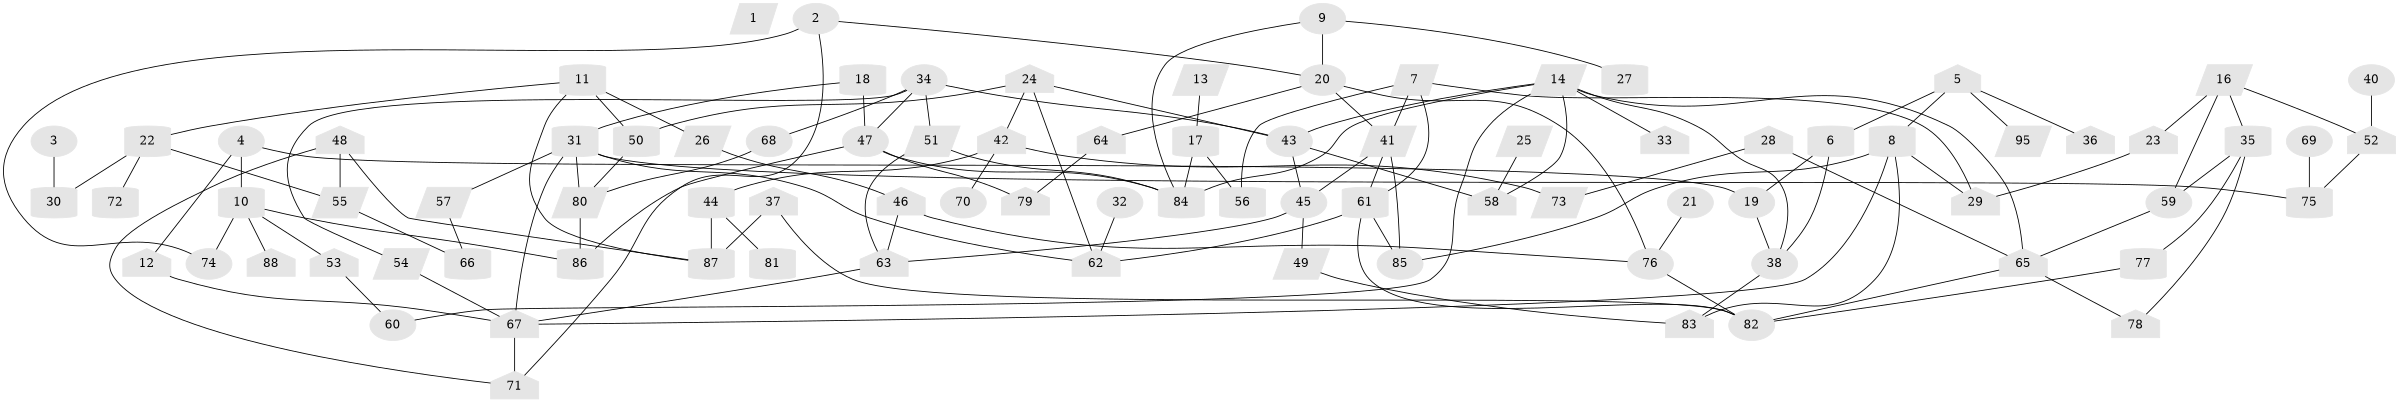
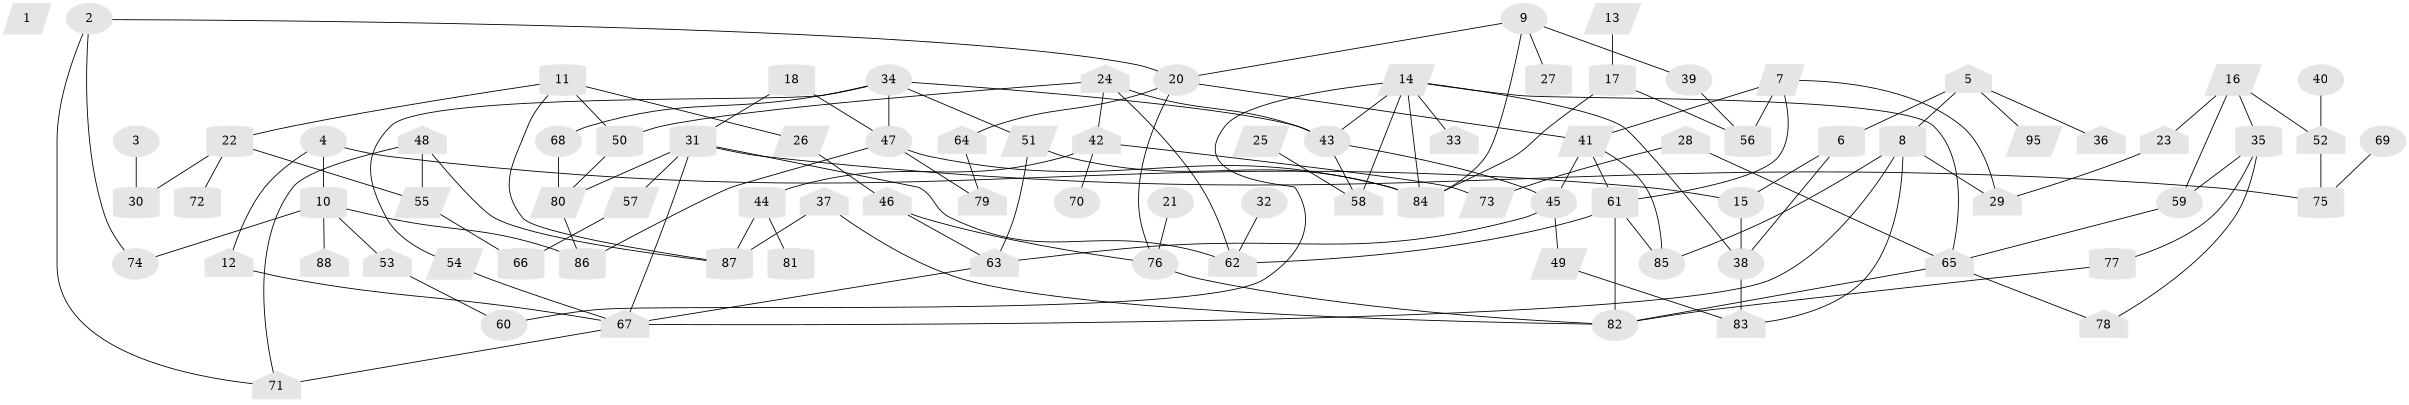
node "39": added
node "19": label "19" -> "15"
